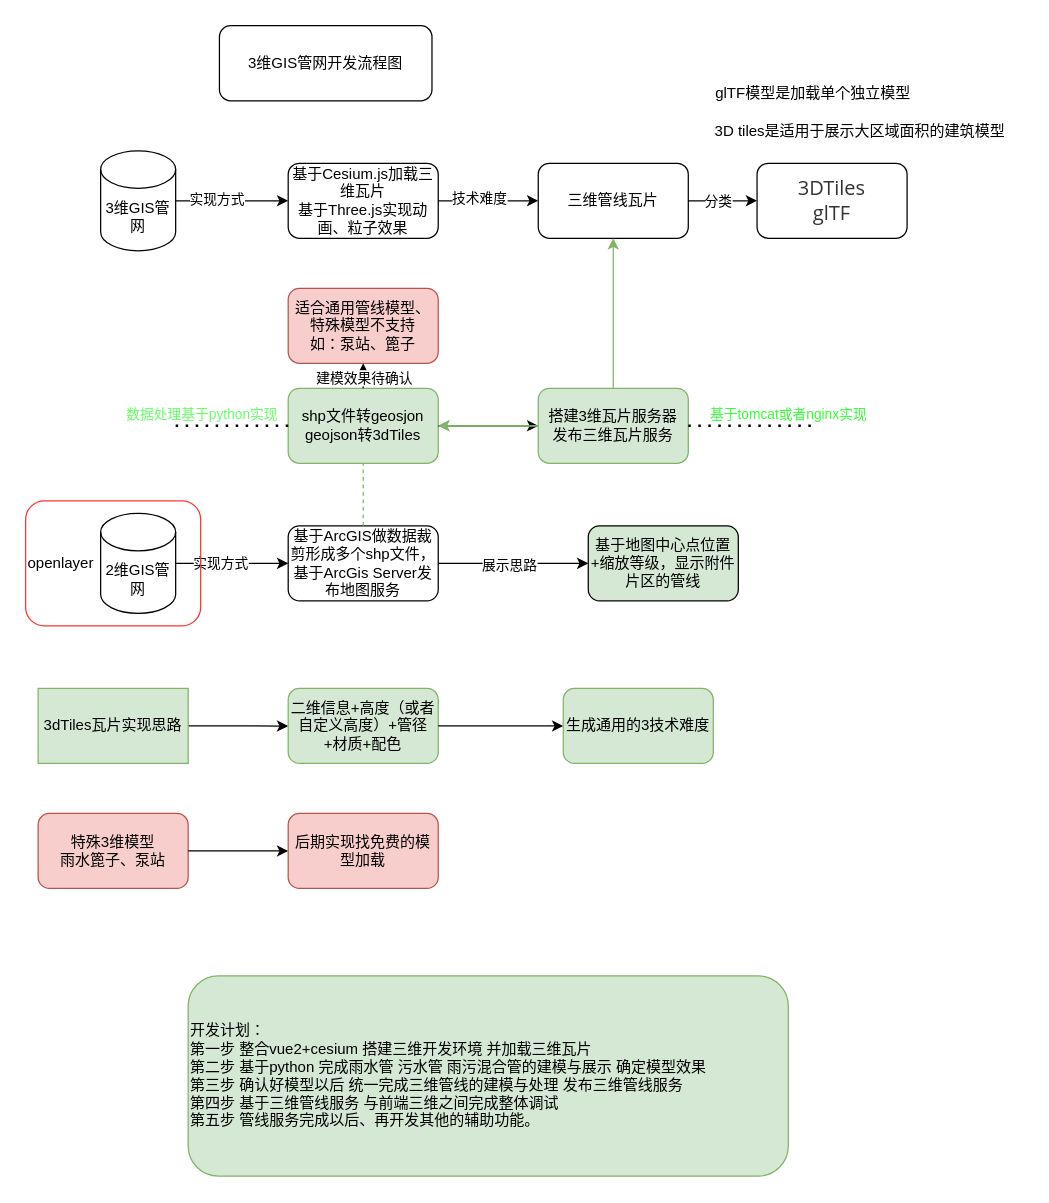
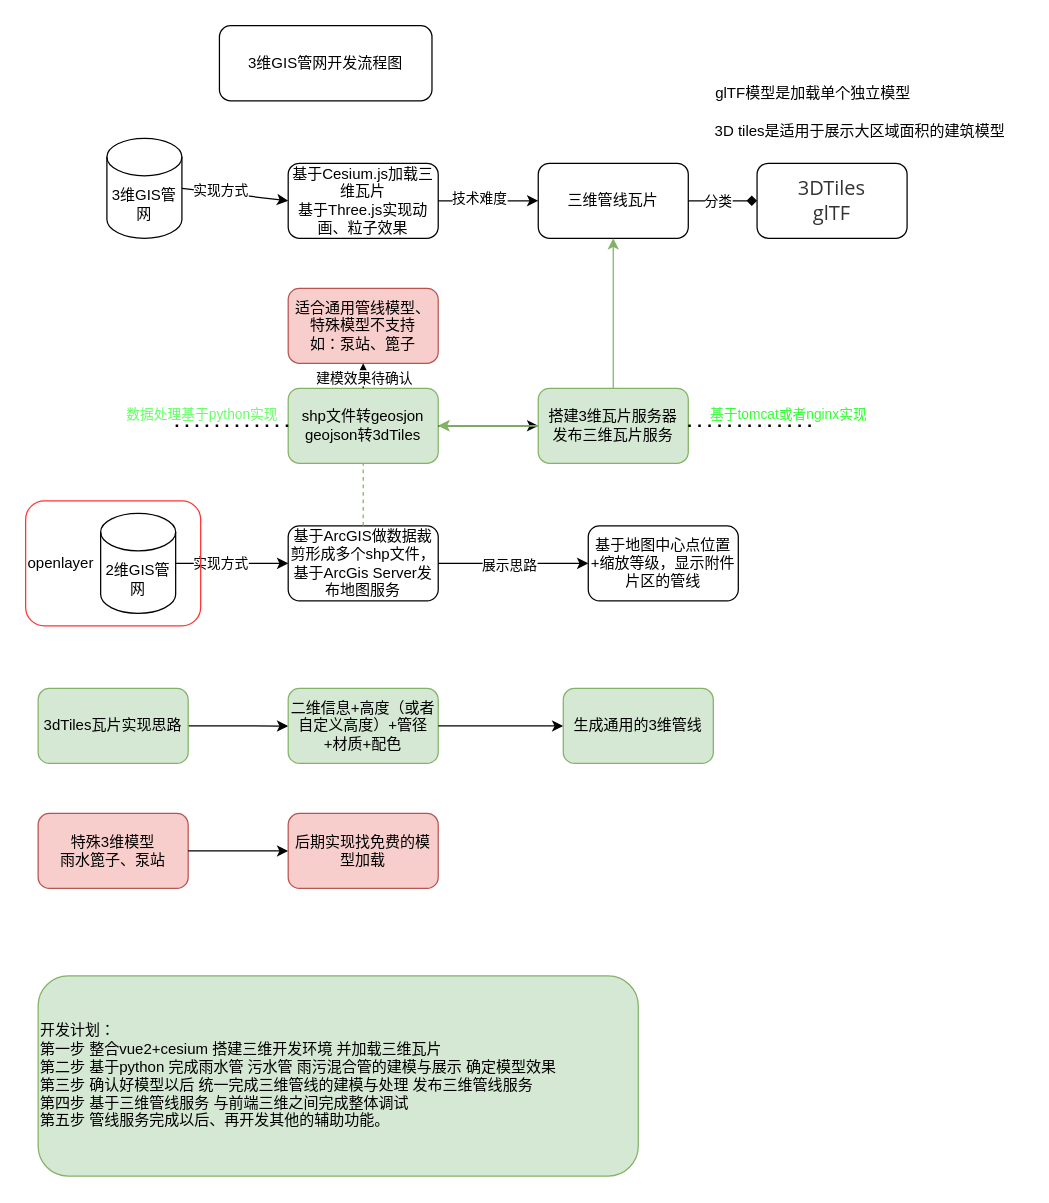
node "3维GIS管网": moved (138, 201) -> (144, 188)
edge "三维管线瓦片" -> "3DTiles glTF": arrowhead classic -> diamond
node "基于地图中心点位置+缩放等级，显示附件片区的管线": fillcolor #d5e8d4 -> #ffffff
node "3dTiles瓦片实现思路": shape rectangle -> rounded rectangle
node "生成通用的3技术难度": label "生成通用的3技术难度" -> "生成通用的3维管线"
node "开发计划： 第一步 整合vue2+cesium 搭建三维开发环境 并加载三维瓦片 第二步 基于python 完成雨水管 污水管 雨污混合管的建模与展示 确定模型效果 第三步 确认好模型以后 统一完成三维管线的建模与处理 发布三维管线服务 第四步 基于三维管线服务 与前端三维之间完成整体调试 第五步 管线服务完成以后、再开发其他的辅助功能。": moved (488, 1076) -> (338, 1076)
